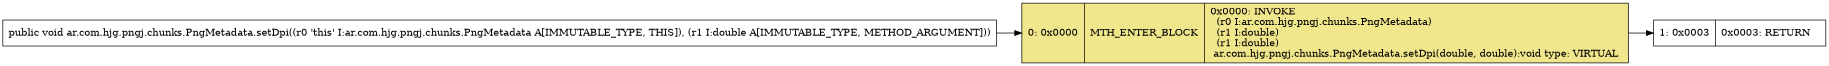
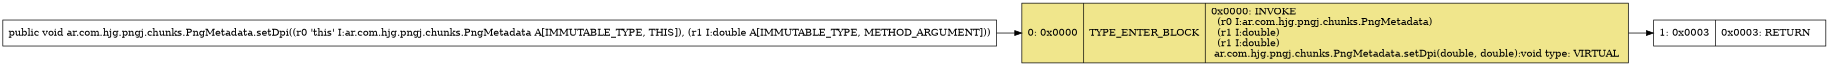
node "0: 0x0000": text "MTH_ENTER_BLOCK" -> "TYPE_ENTER_BLOCK"
